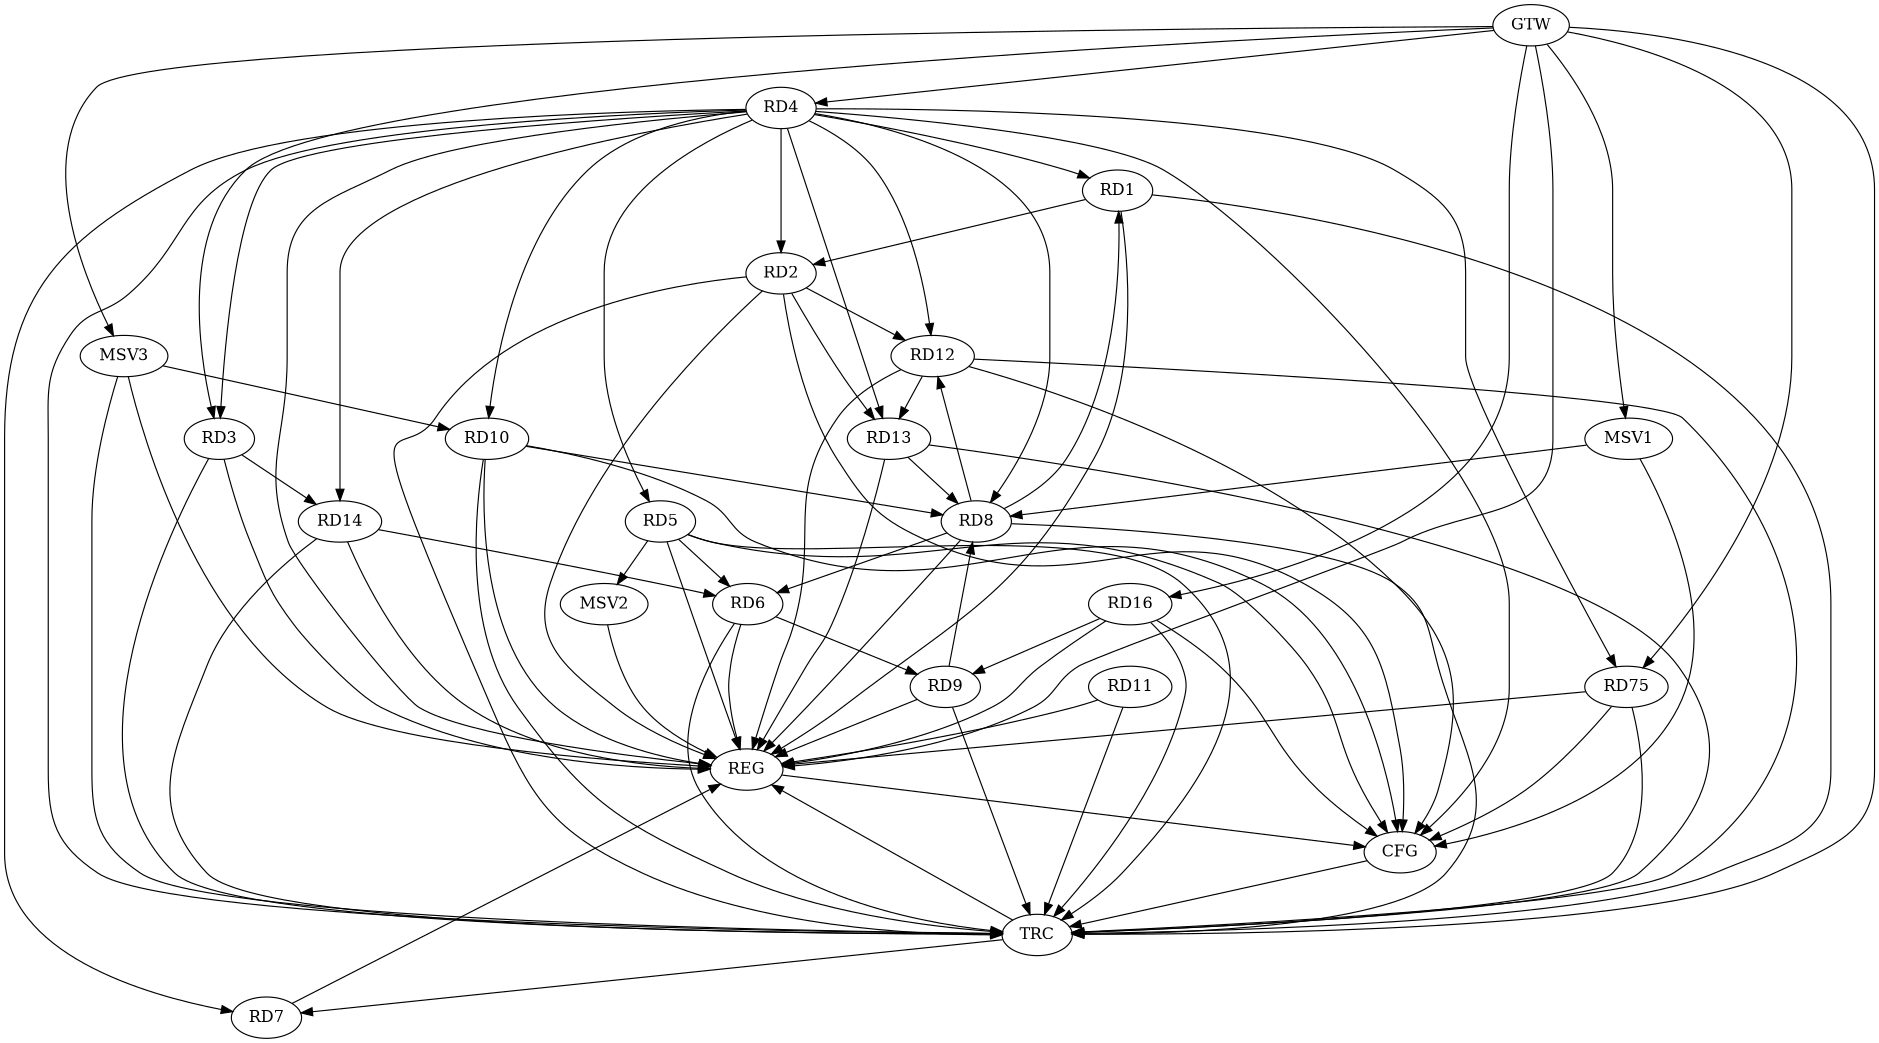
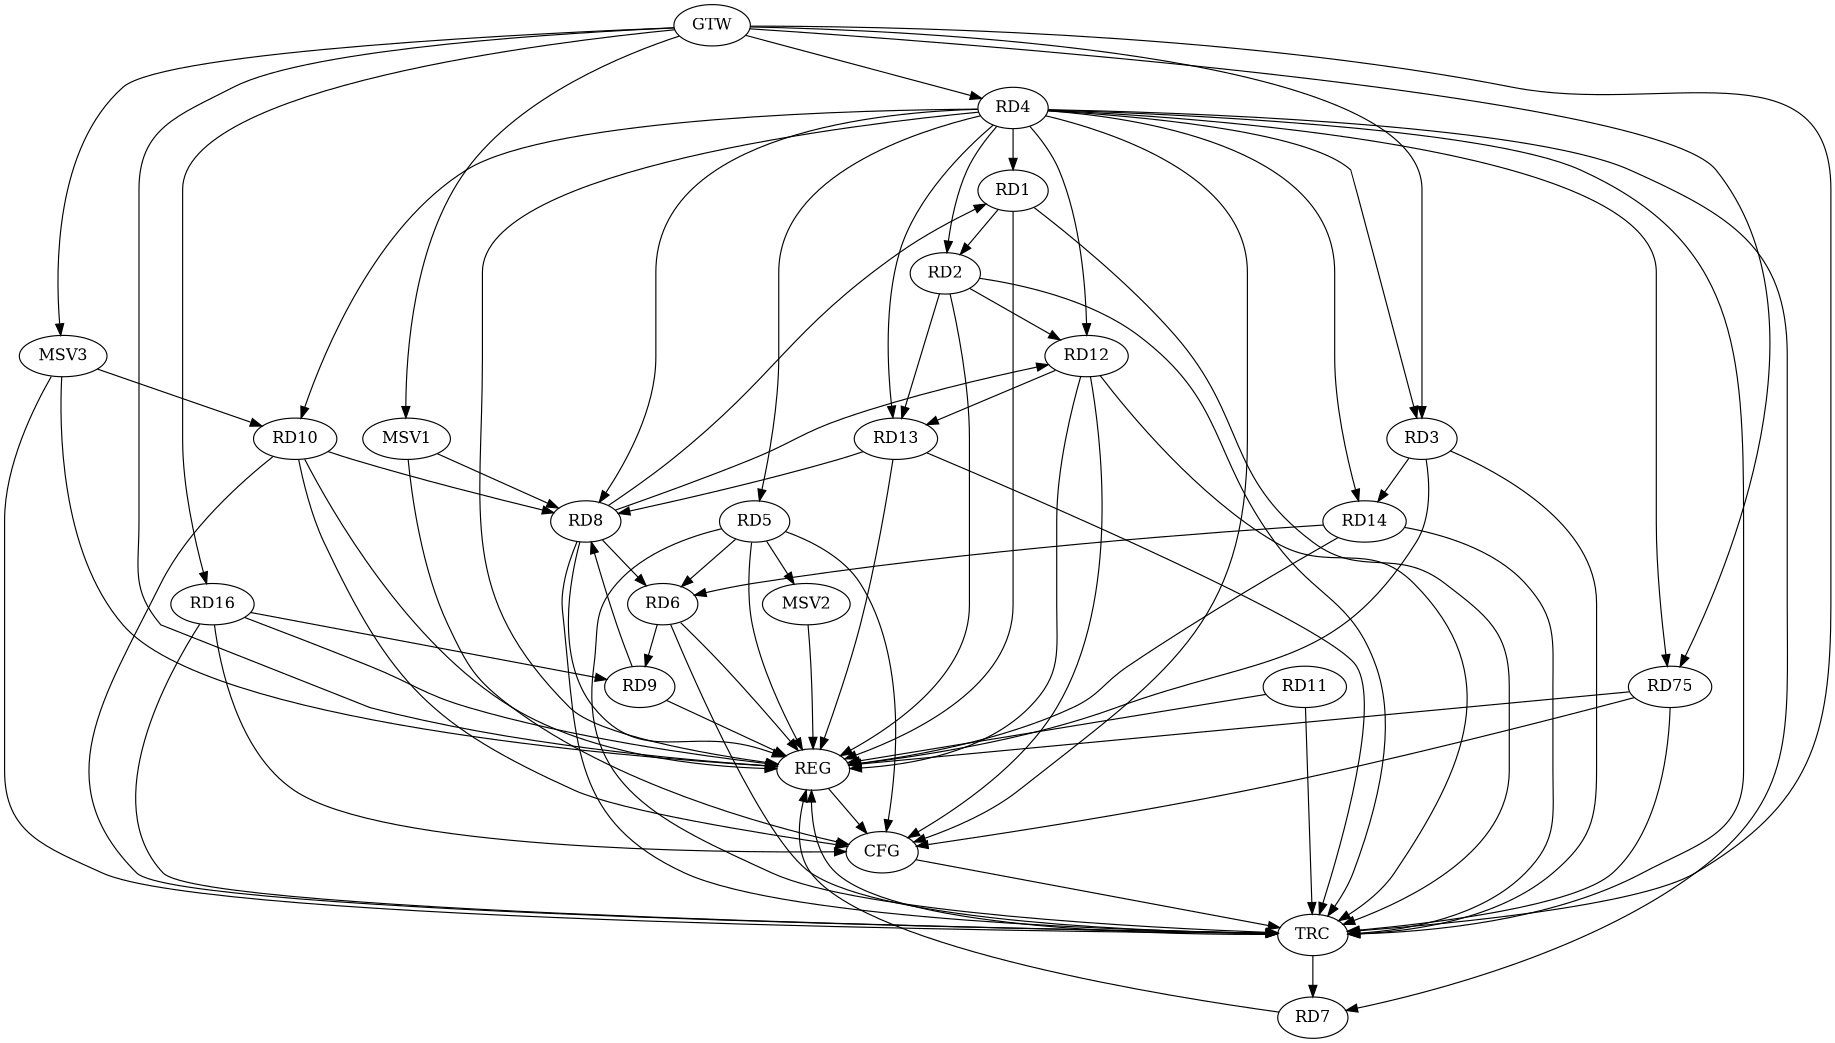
edge "RD2" -> "CFG": removed
edge "RD9" -> "TRC": removed
